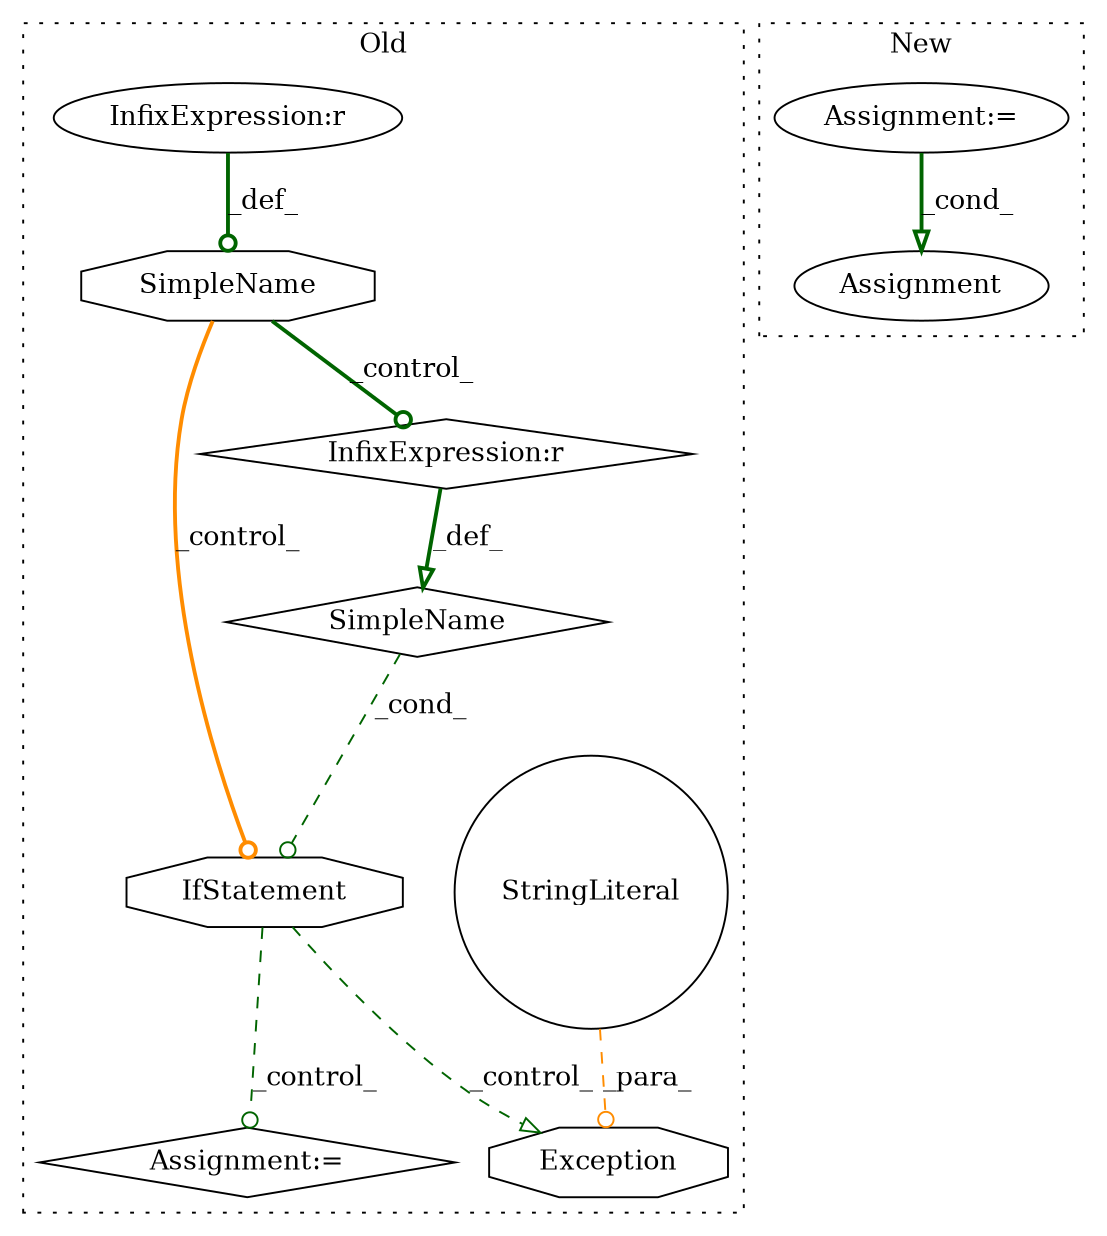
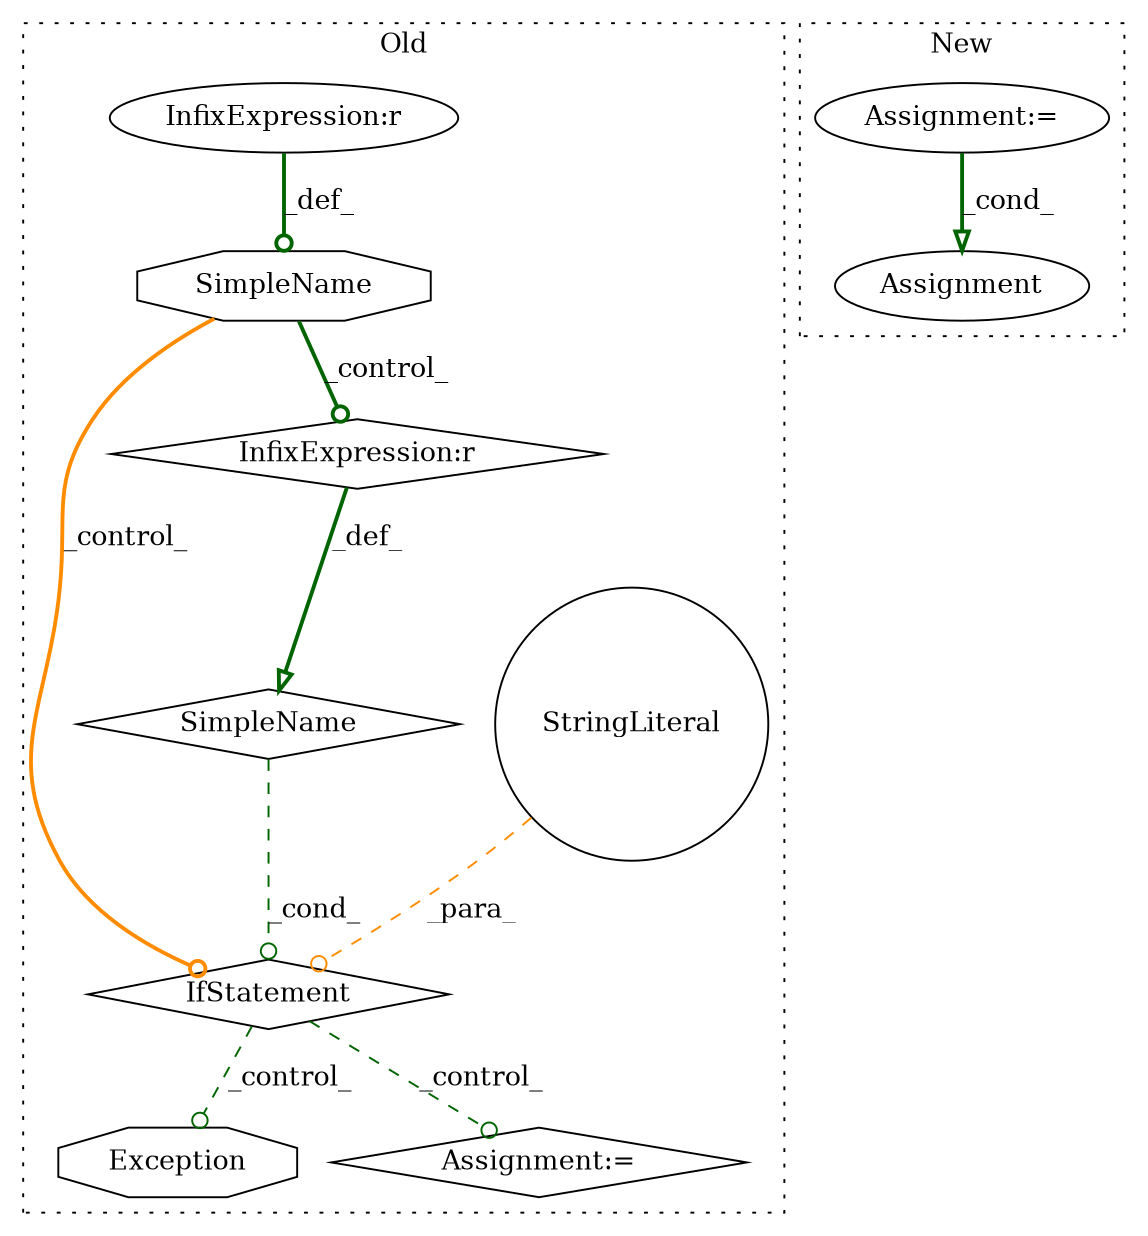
node "IfStatement": shape octagon -> diamond
edge "IfStatement" -> "Exception": arrowhead onormal -> odot
edge "StringLiteral" -> "Exception": now "StringLiteral" -> "IfStatement"
